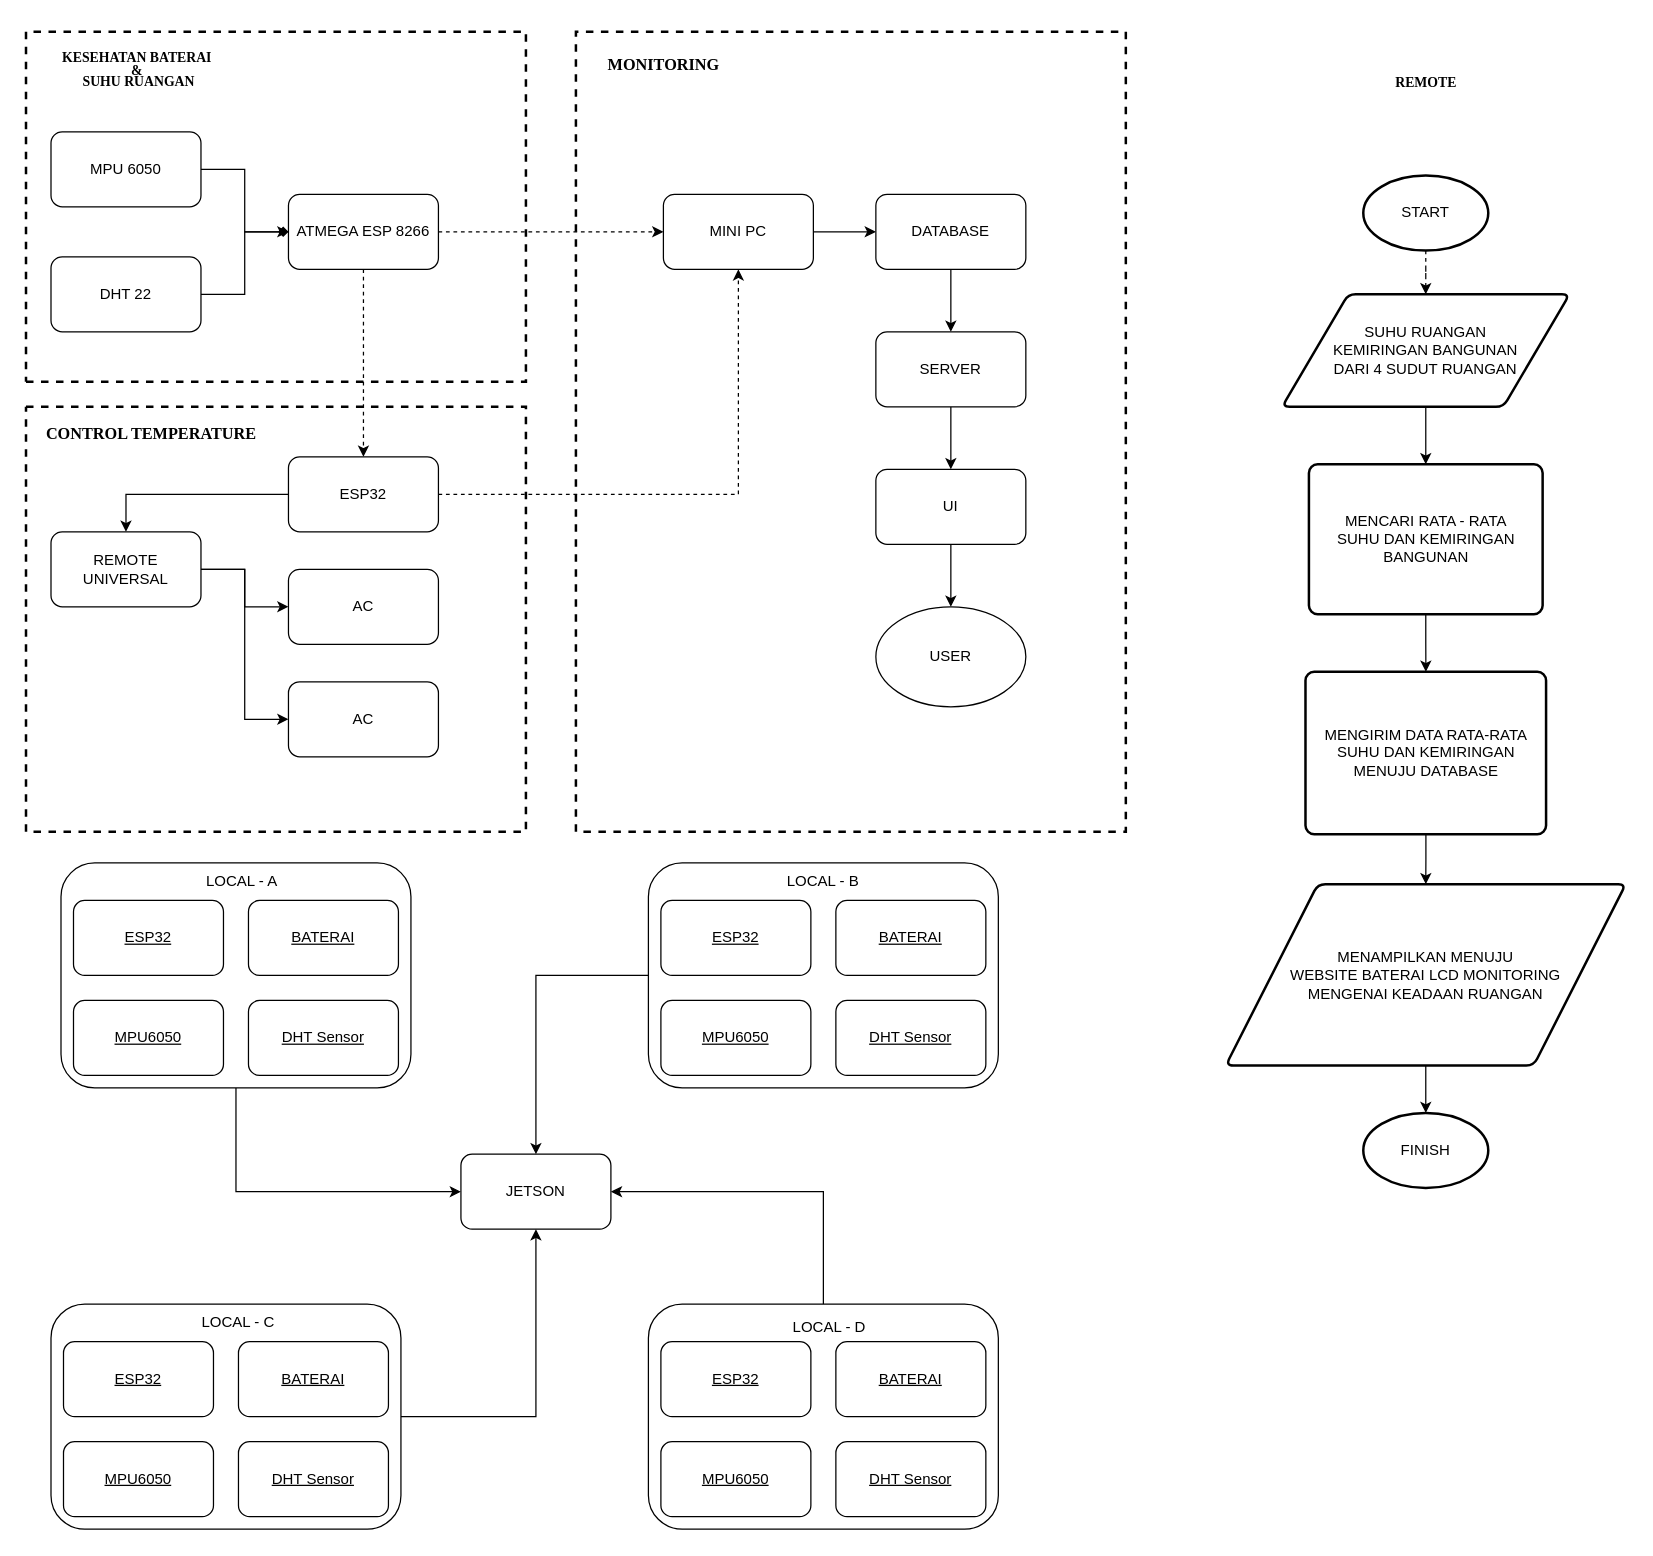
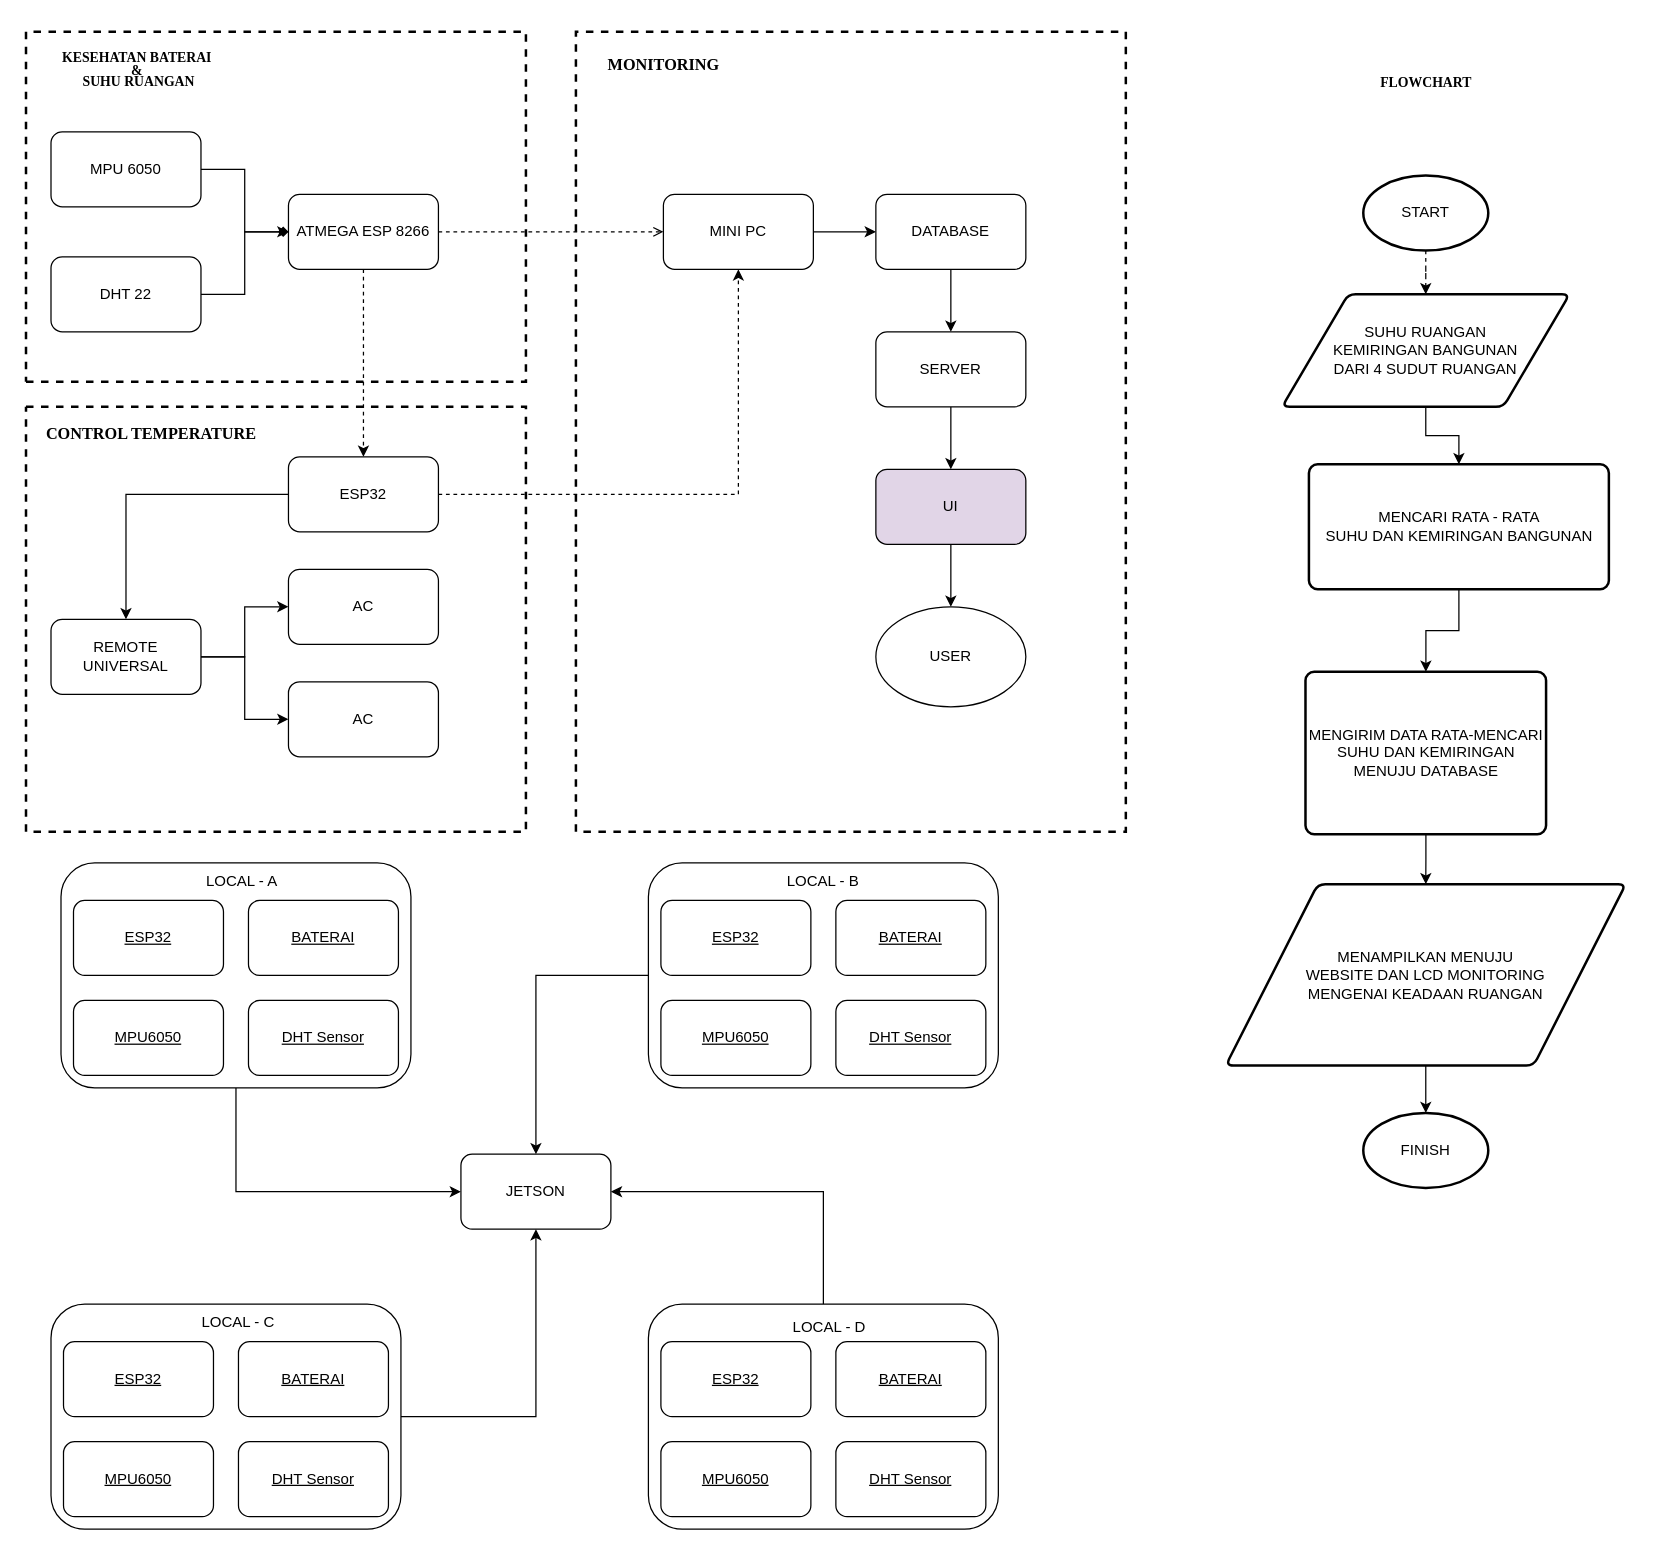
node "REMOTE": label "REMOTE" -> "FLOWCHART"
edge "ATMEGA ESP 8266" -> "MINI PC": arrowhead classic -> open
node "UI": fillcolor #ffffff -> #e1d5e7
node "MENCARI RATA - RATA SUHU DAN KEMIRINGAN BANGUNAN": size 234x150 -> 300x125
node "REMOTE UNIVERSAL": moved (126, 569) -> (126, 657)
node "MENGIRIM DATA RATA-RATA SUHU DAN KEMIRINGAN MENUJU DATABASE": label "MENGIRIM DATA RATA-RATA SUHU DAN KEMIRINGAN MENUJU DATABASE" -> "MENGIRIM DATA RATA-MENCARI SUHU DAN KEMIRINGAN MENUJU DATABASE"
node "MENAMPILKAN MENUJU WEBSITE BATERAI LCD MONITORING MENGENAI KEADAAN RUANGAN": label "MENAMPILKAN MENUJU WEBSITE BATERAI LCD MONITORING MENGENAI KEADAAN RUANGAN" -> "MENAMPILKAN MENUJU WEBSITE DAN LCD MONITORING MENGENAI KEADAAN RUANGAN"
